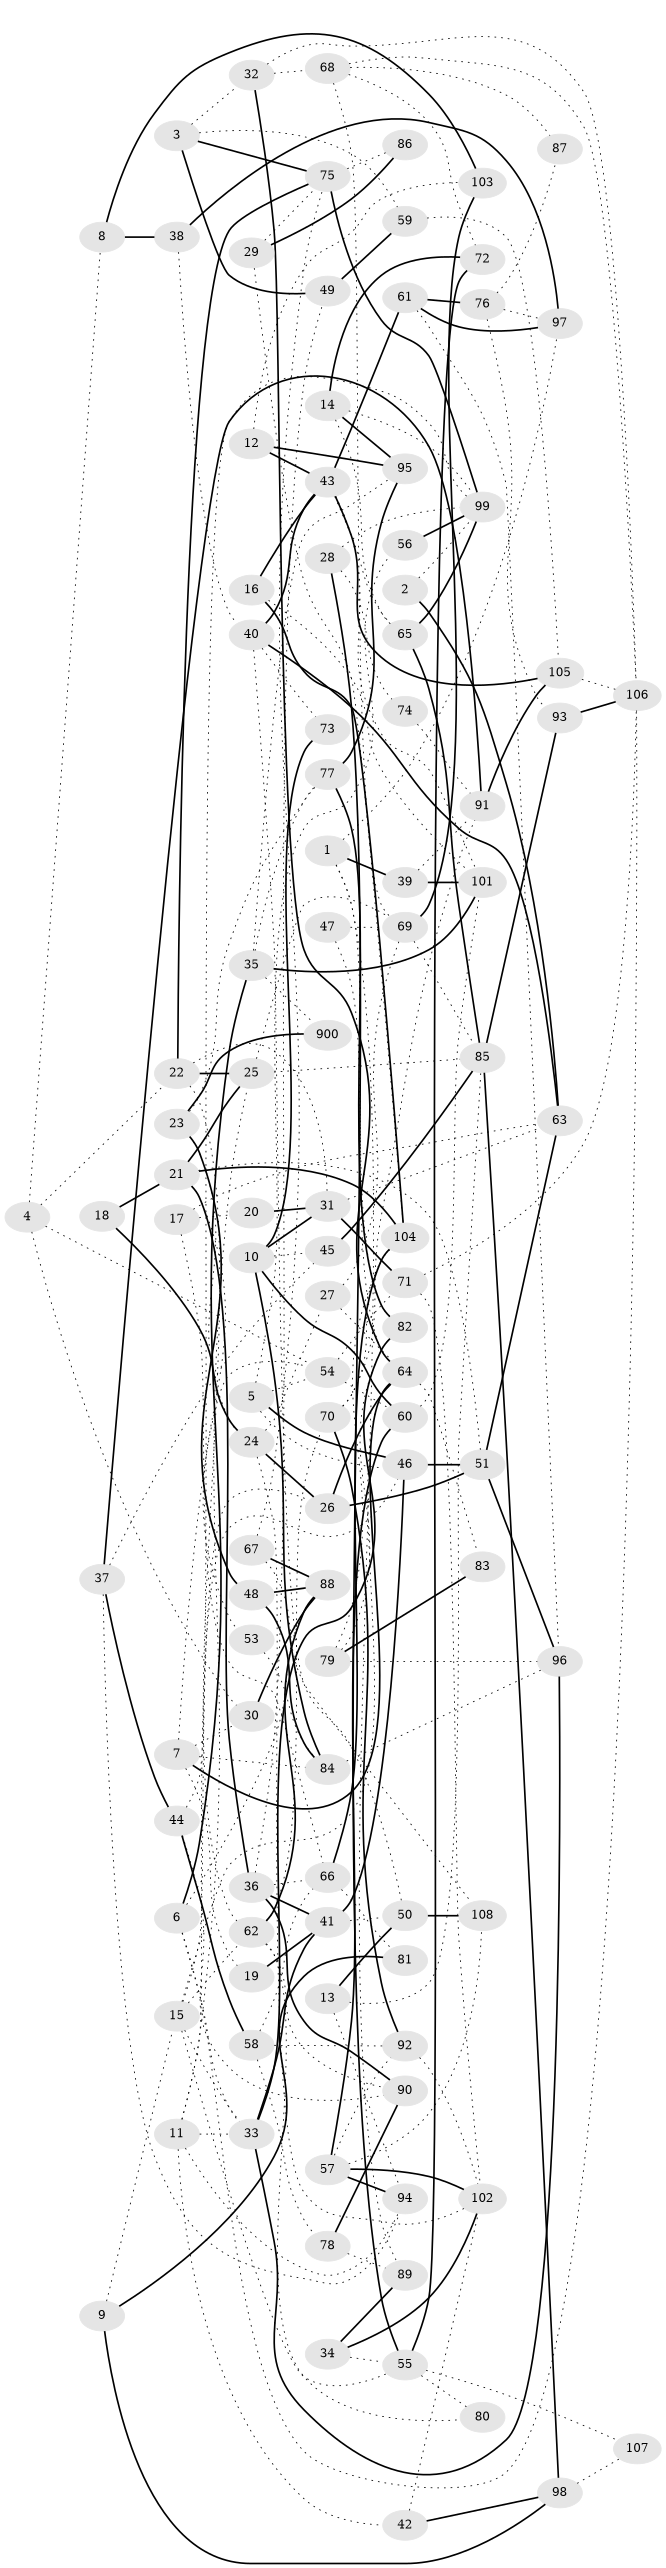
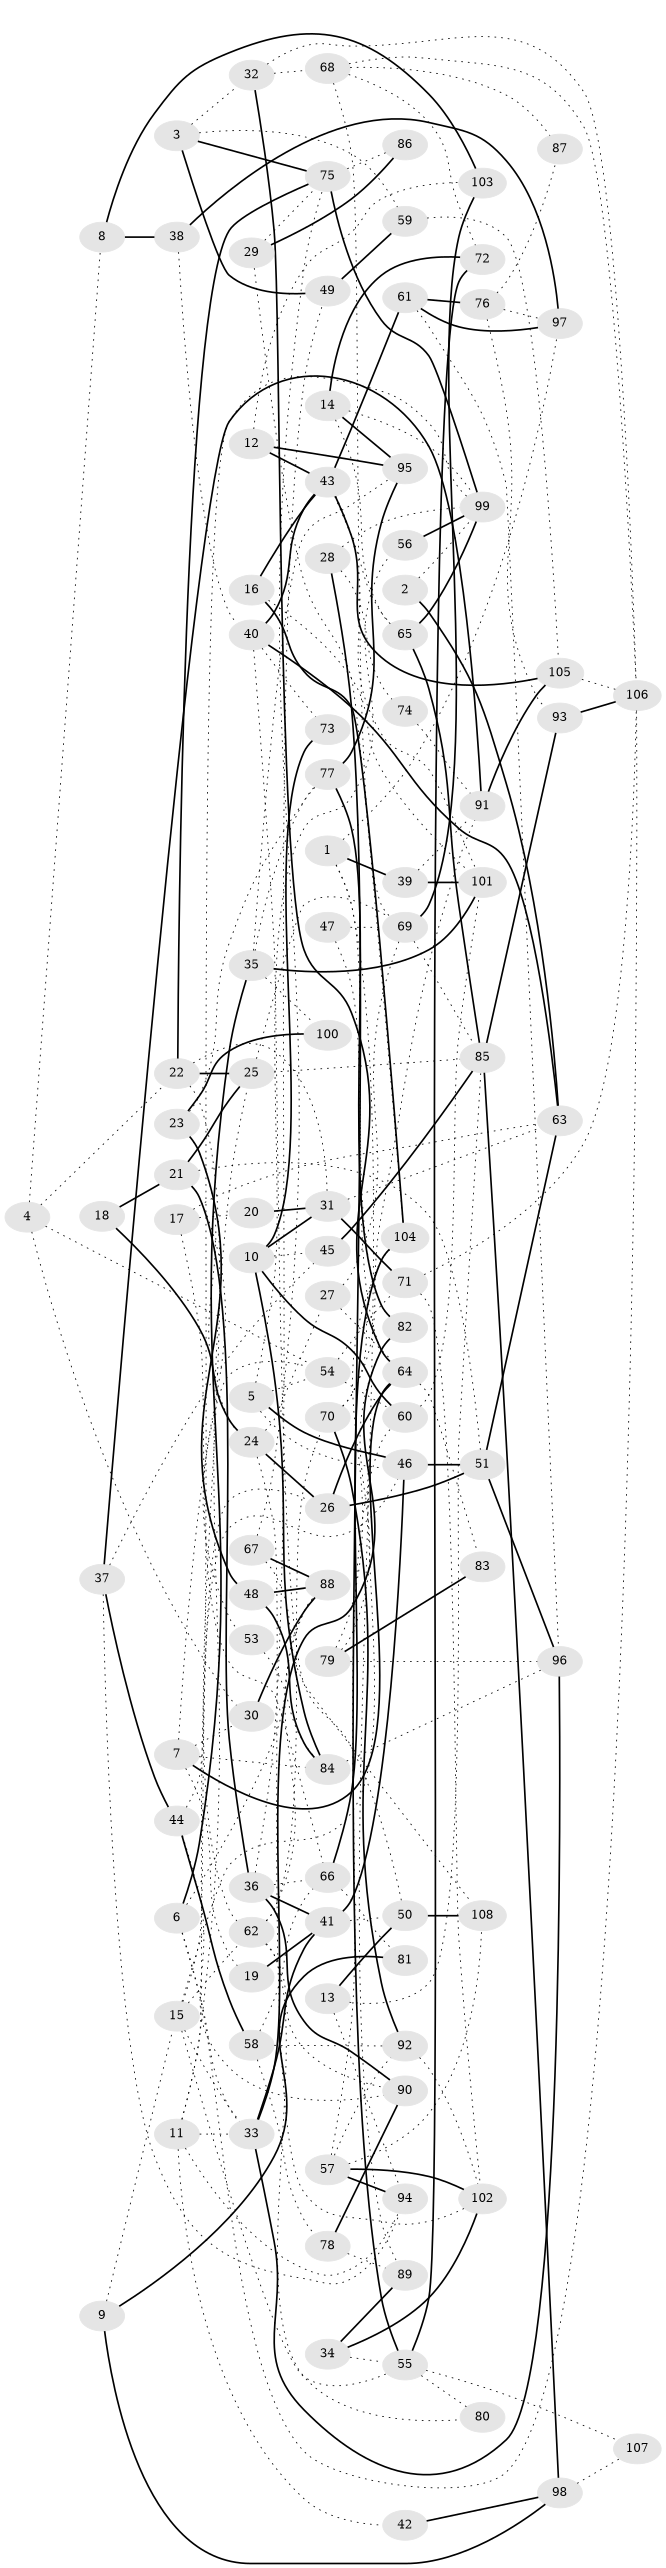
node "900": label "900" -> "100"
edge "21" -- "104": removed
edge "88" -- "62": style bold -> dotted
edge "60" -- "57": style bold -> dotted
edge "102" -- "42": removed
